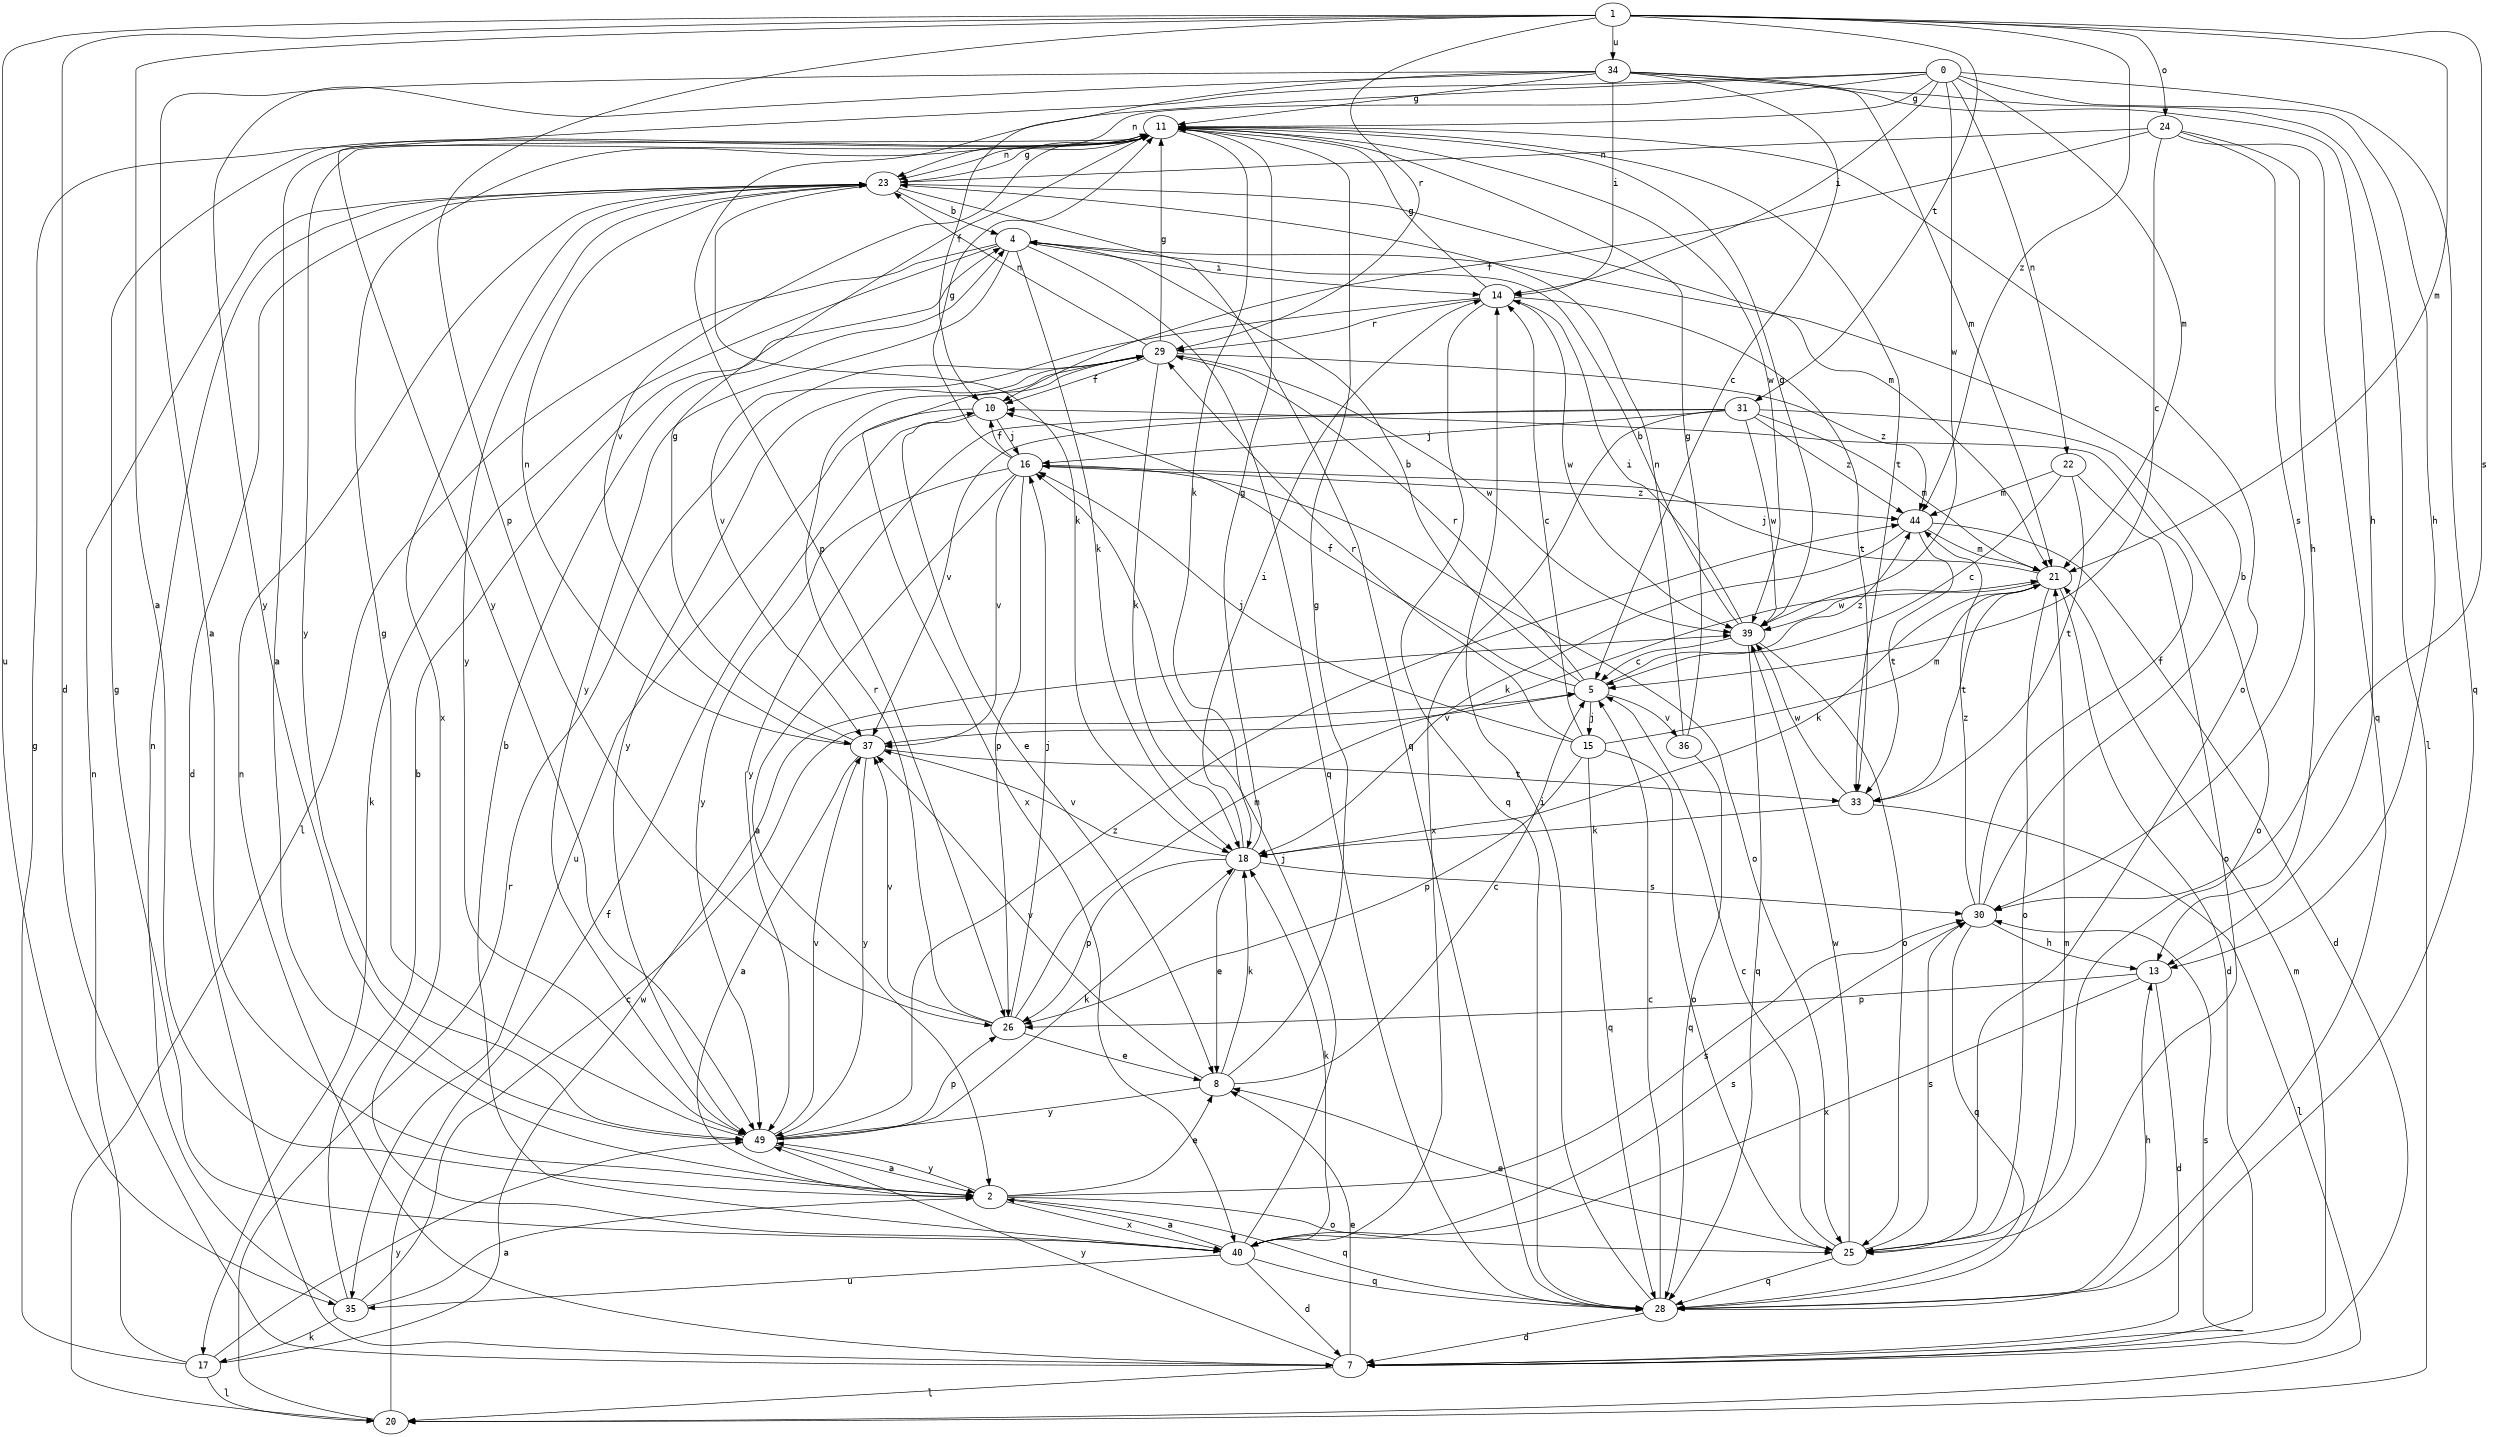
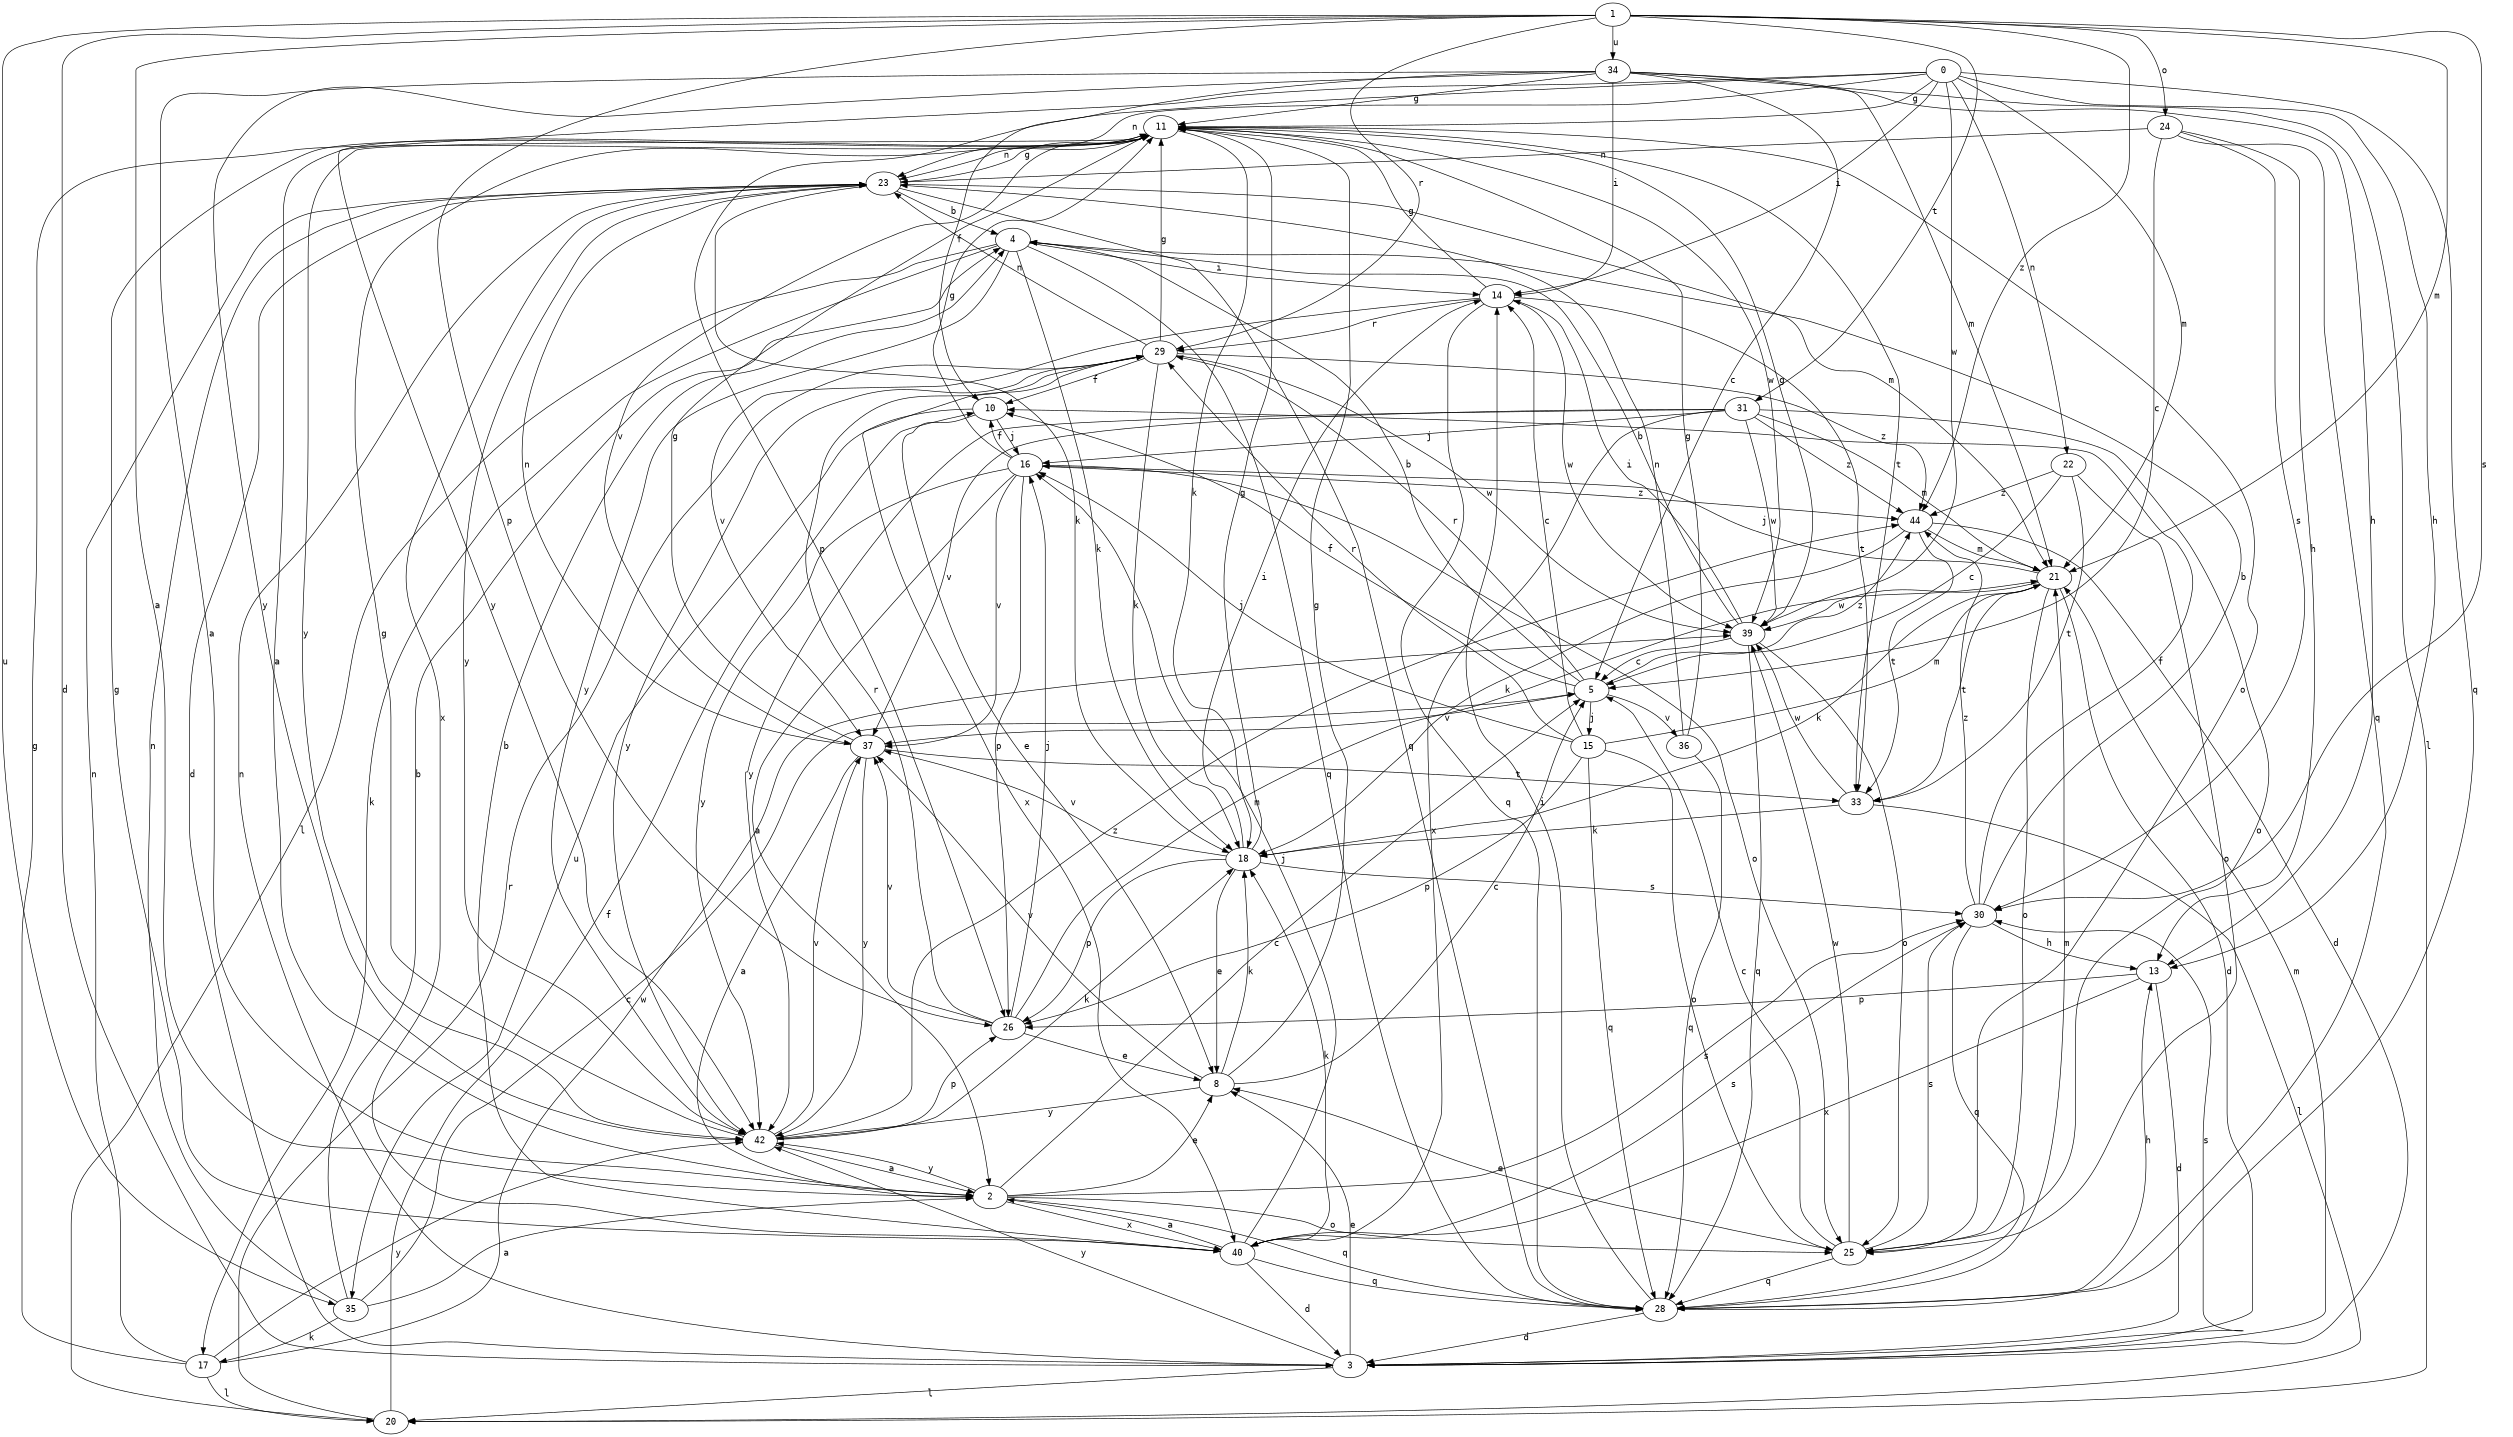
edge "24" -> "10": removed, label "f"
edge "22" -> "44": label "m" -> "z"
edge "28" -> "5": now "2" -> "5"
node "49": label "49" -> "42"
edge "40" -> "35": removed, label "u"
node "7": label "7" -> "3"
